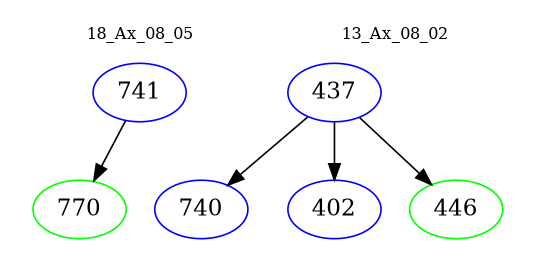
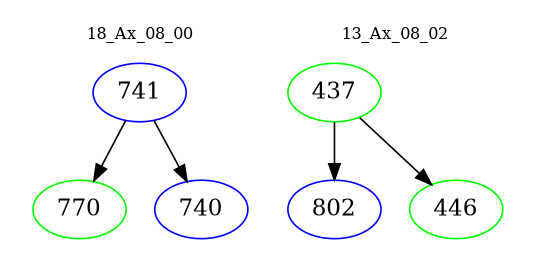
cluster "18_Ax_08_05": label "18_Ax_08_05" -> "18_Ax_08_00"
node "437": color blue -> green
edge "437" -> "740": now "741" -> "740"
node "402": label "402" -> "802"
